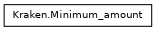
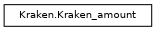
node "Kraken.Minimum_amount": label "Kraken.Minimum_amount" -> "Kraken.Kraken_amount"
